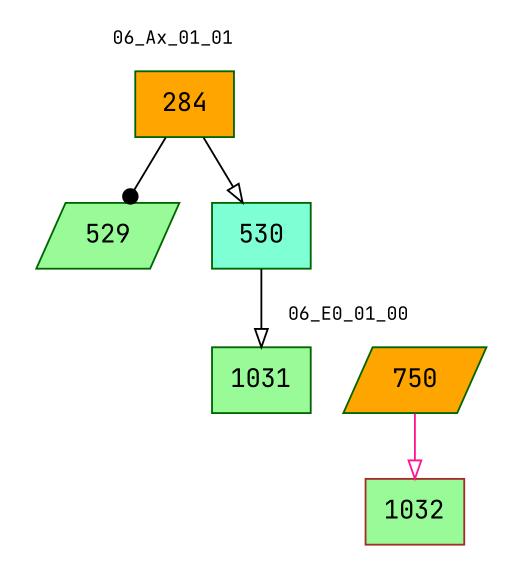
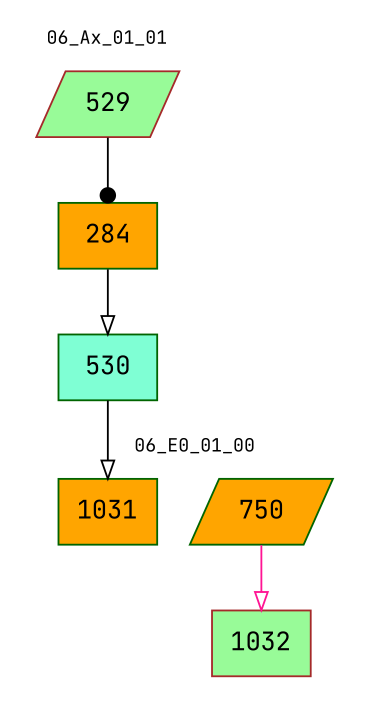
edge "284" -> "529": reversed
node "529": color darkgreen -> brown
node "1031": fillcolor palegreen -> orange
